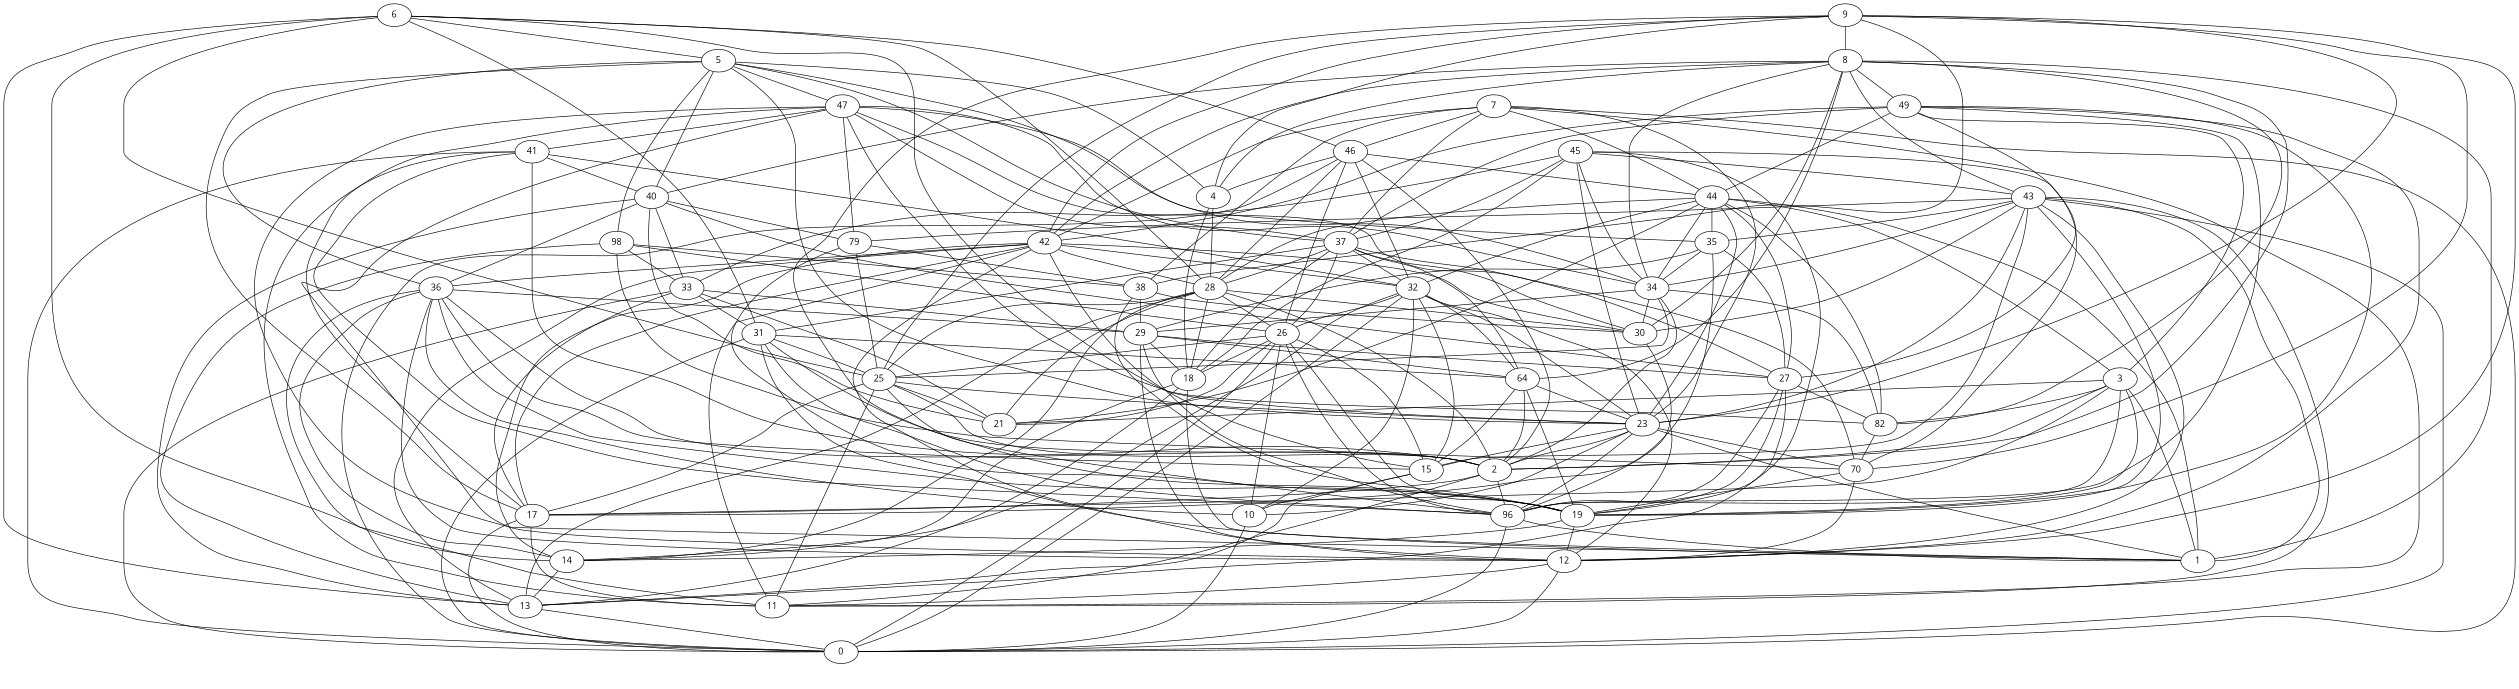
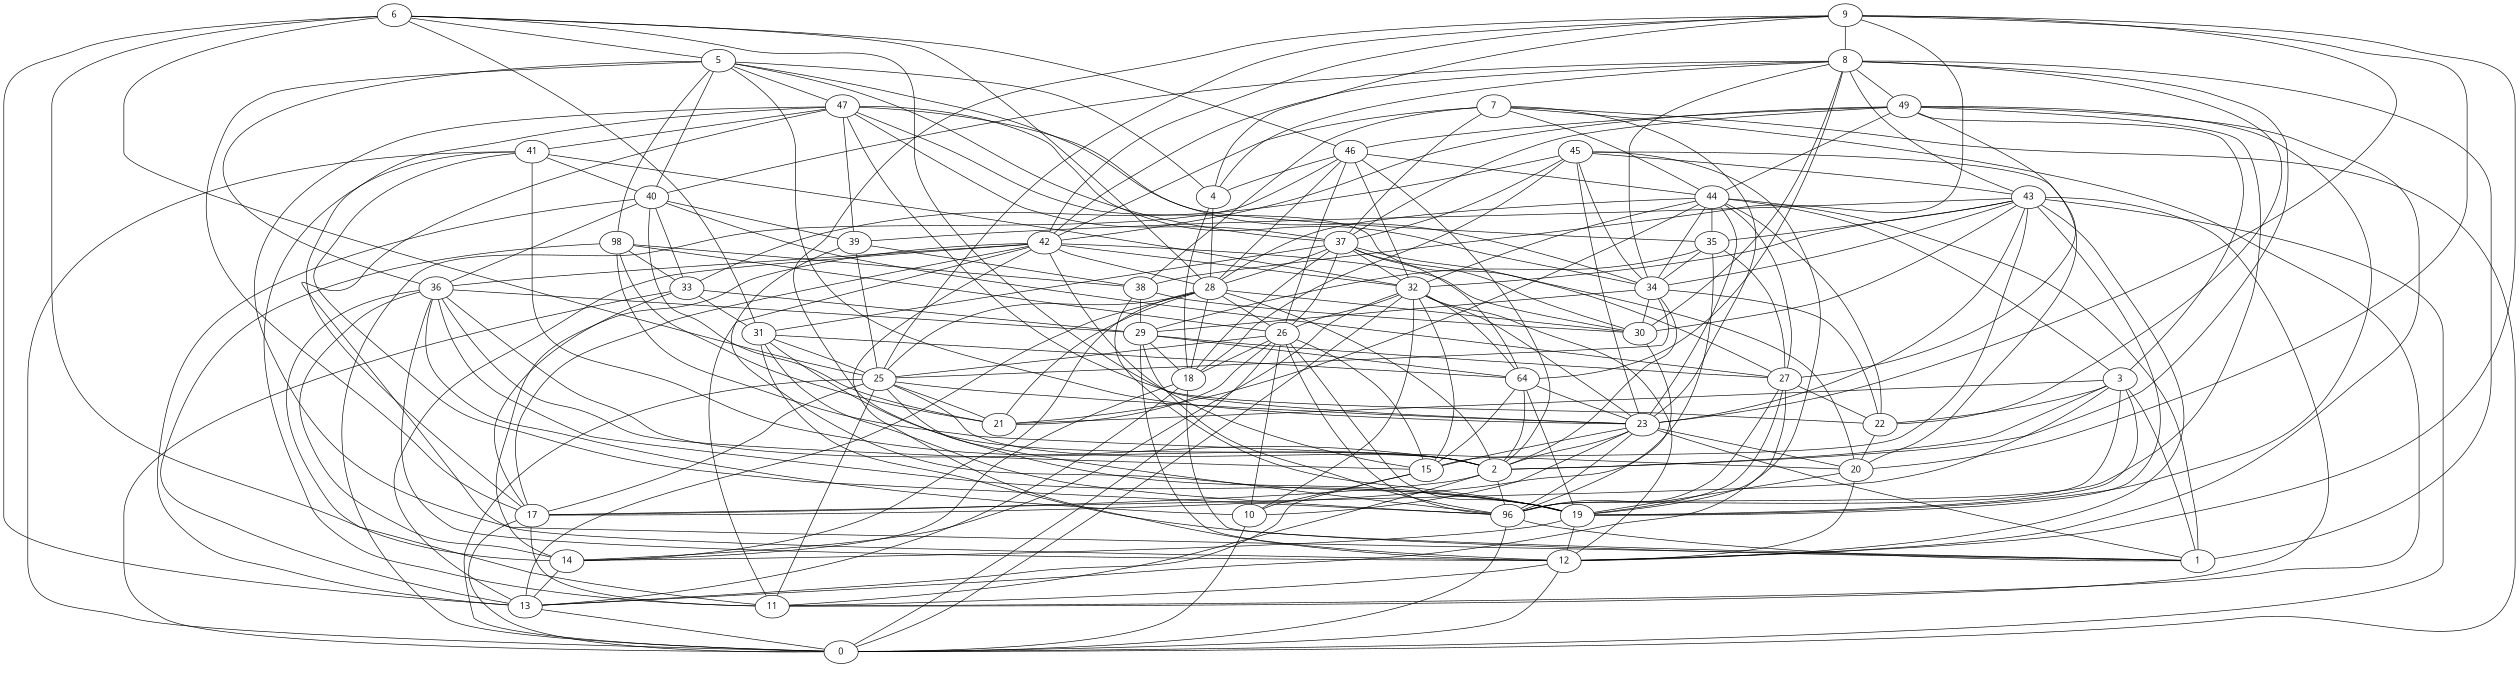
edge "7" -- "46": now "49" -- "46"
node "79": label "79" -> "39"
edge "33" -- "21": now "98" -- "21"
edge "43" -- "1": now "43" -- "32"
node "82": label "82" -> "22"
node "70": label "70" -> "20"
edge "31" -- "0": now "25" -- "0"
